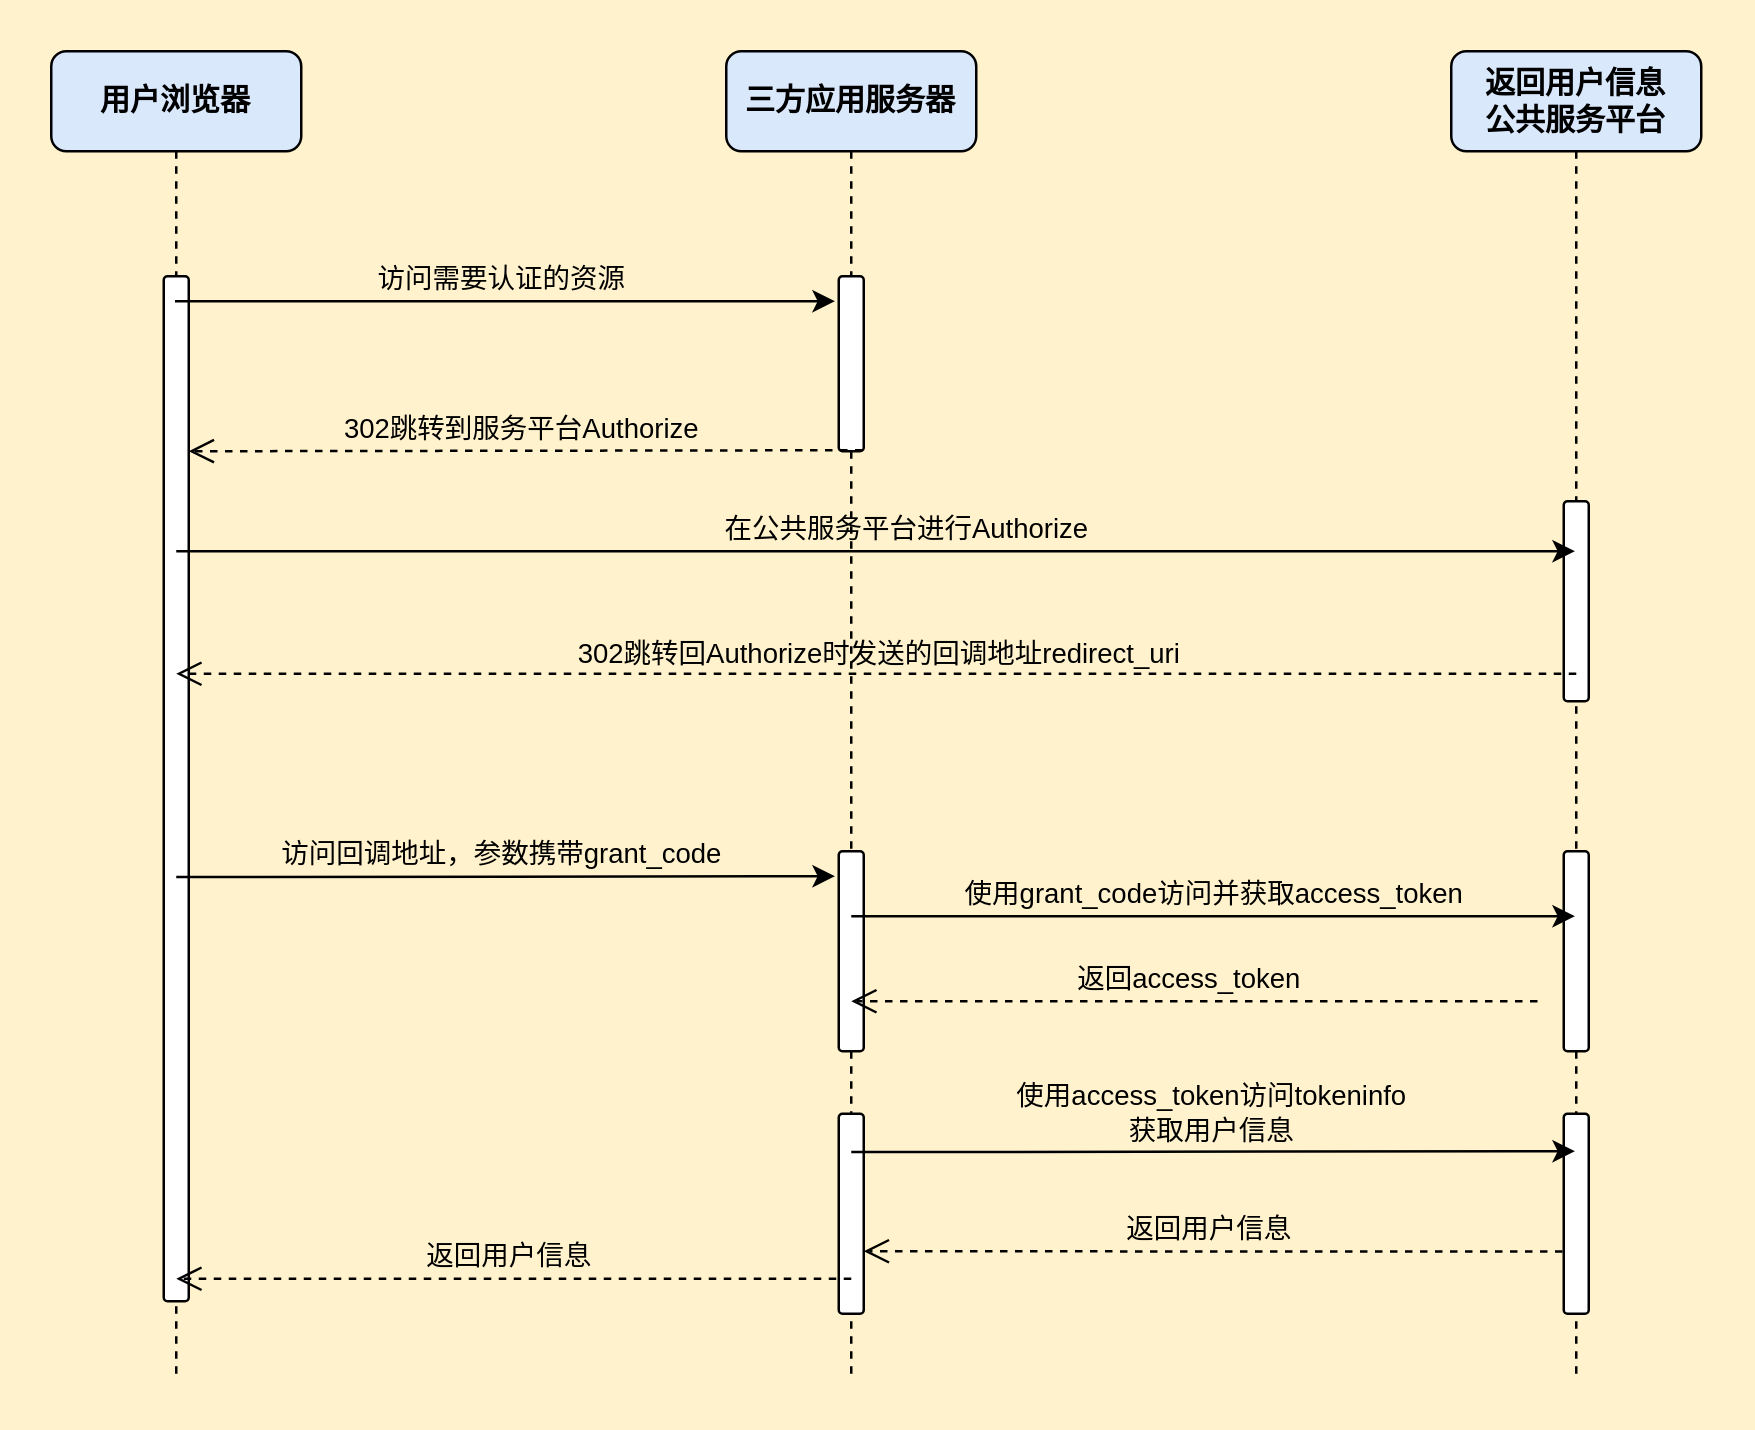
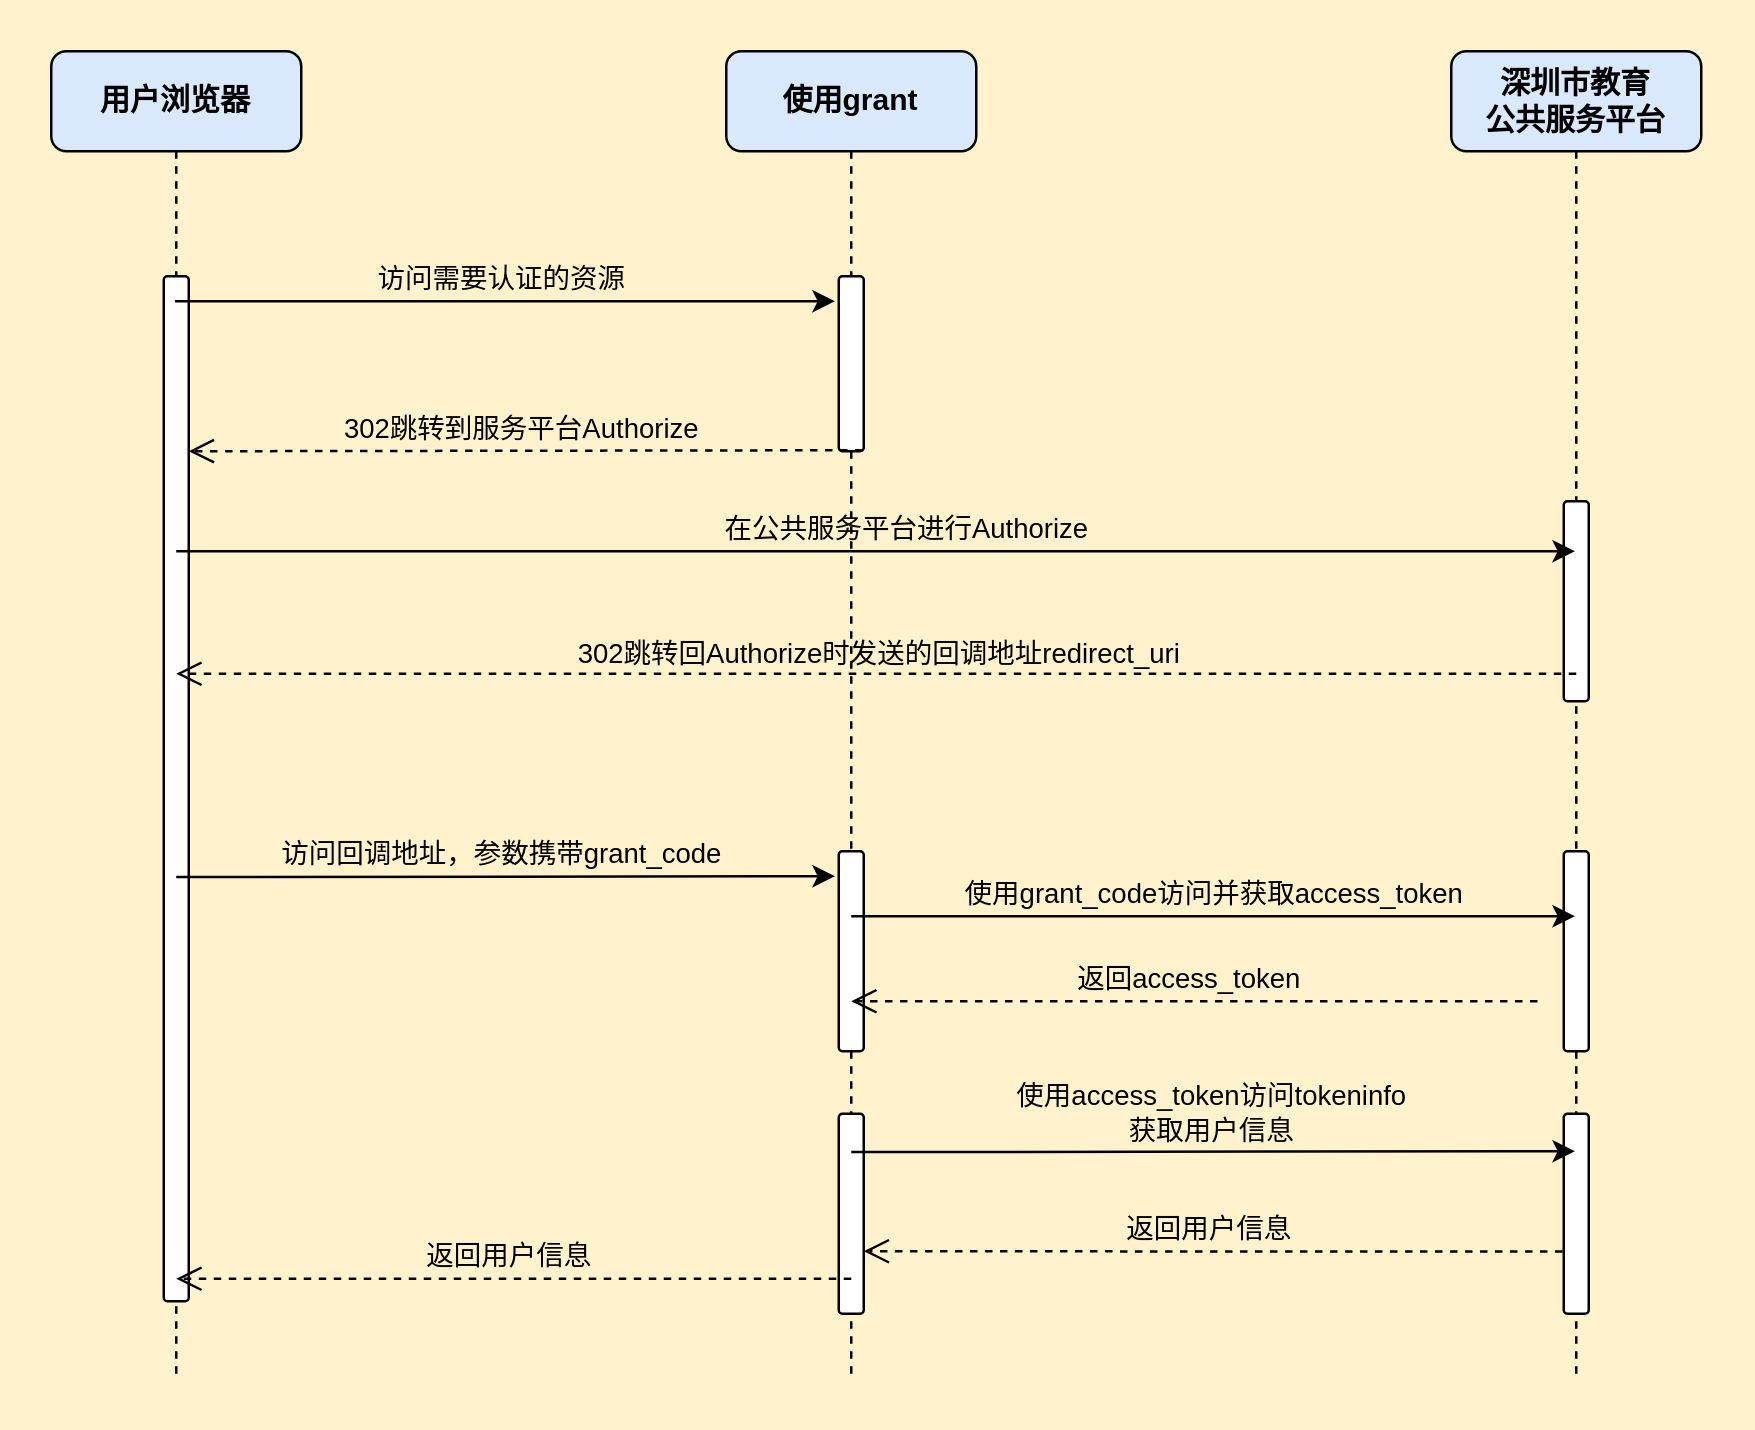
node "三方应用服务器": label "三方应用服务器" -> "使用grant"
node "返回用户信息 公共服务平台": label "返回用户信息 公共服务平台" -> "深圳市教育 公共服务平台"
